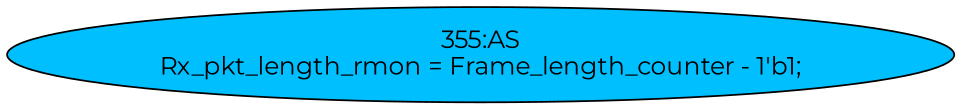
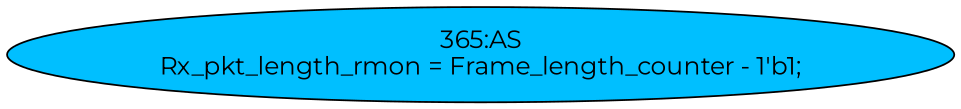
node "355:AS Rx_pkt_length_rmon = Frame_length_counter - 1'b1;": label "355:AS Rx_pkt_length_rmon = Frame_length_counter - 1'b1;" -> "365:AS Rx_pkt_length_rmon = Frame_length_counter - 1'b1;"
